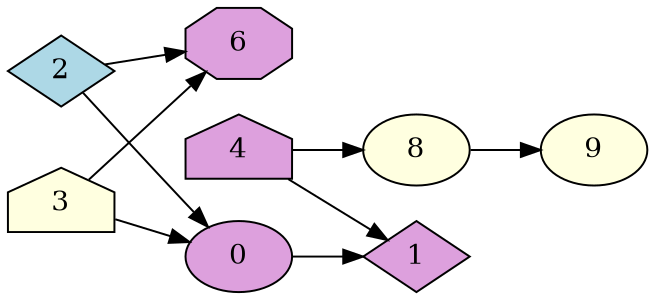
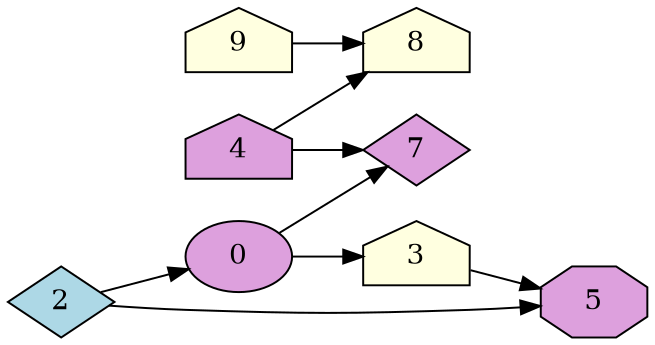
node "6": label "6" -> "5"
node "8": shape ellipse -> house
edge "8" -> "9": reversed
node "9": shape ellipse -> house
edge "3" -> "0": reversed
node "1": label "1" -> "7"
